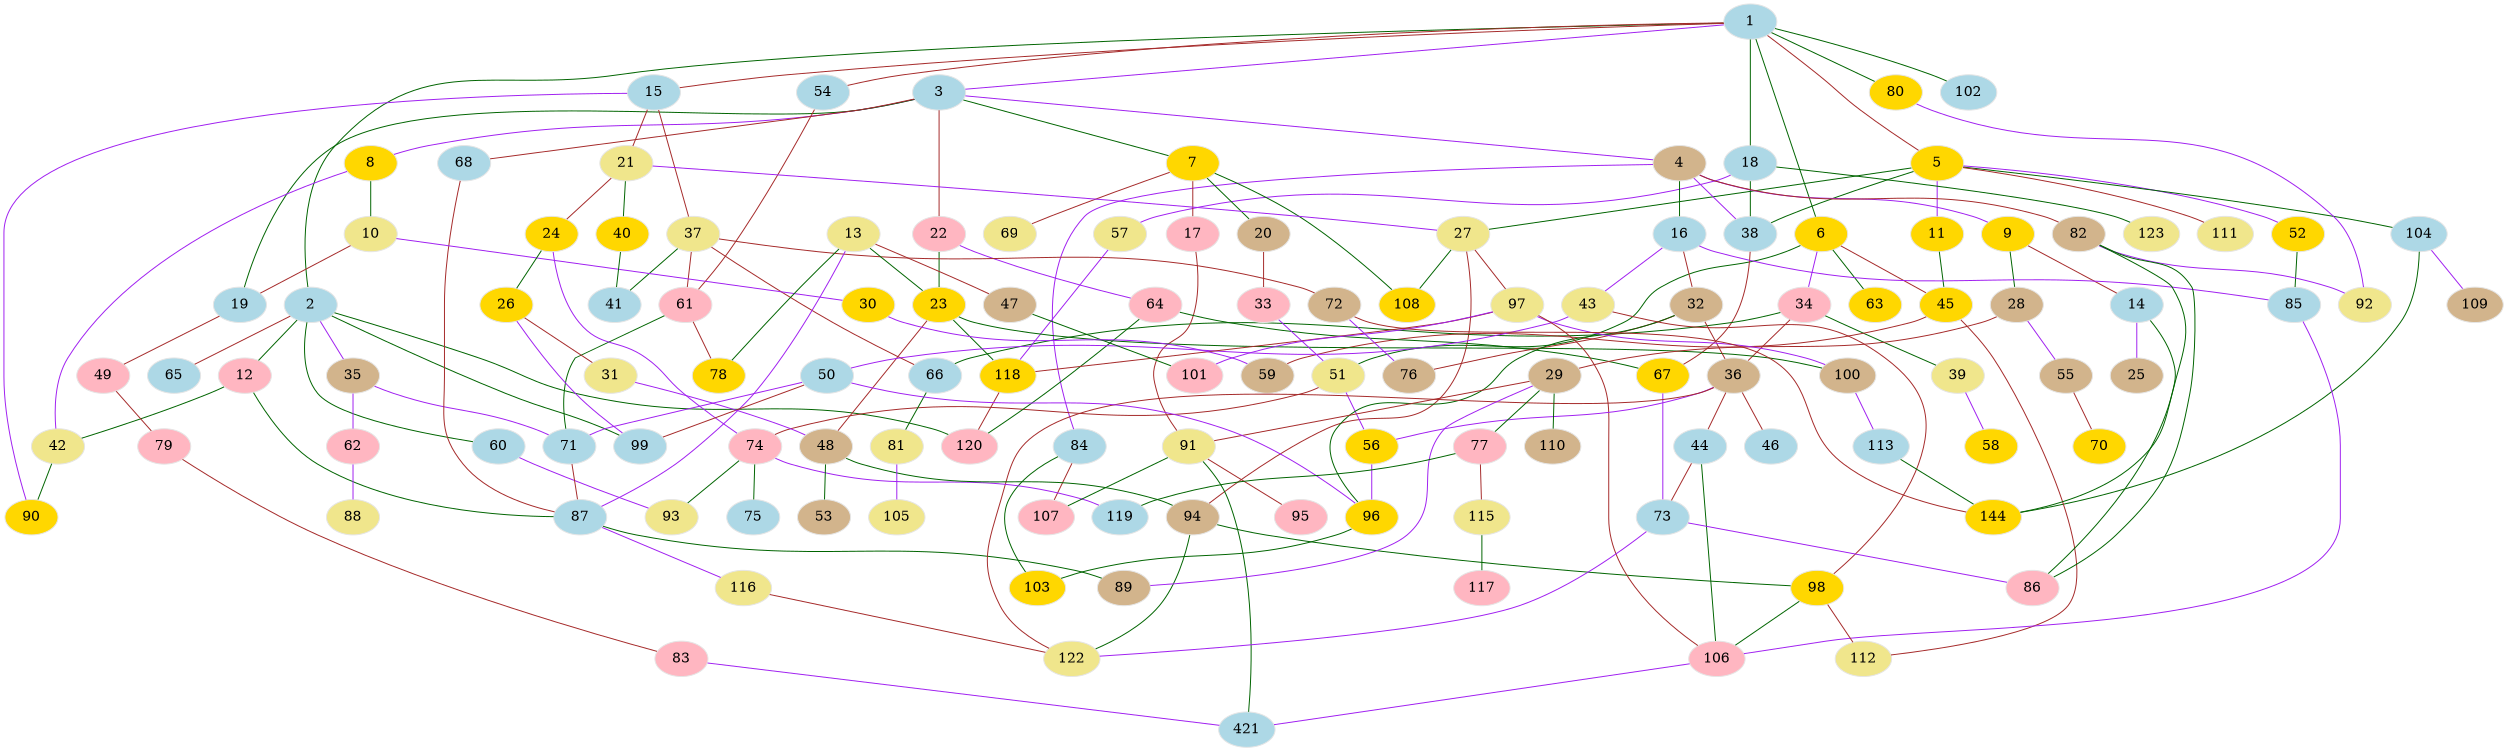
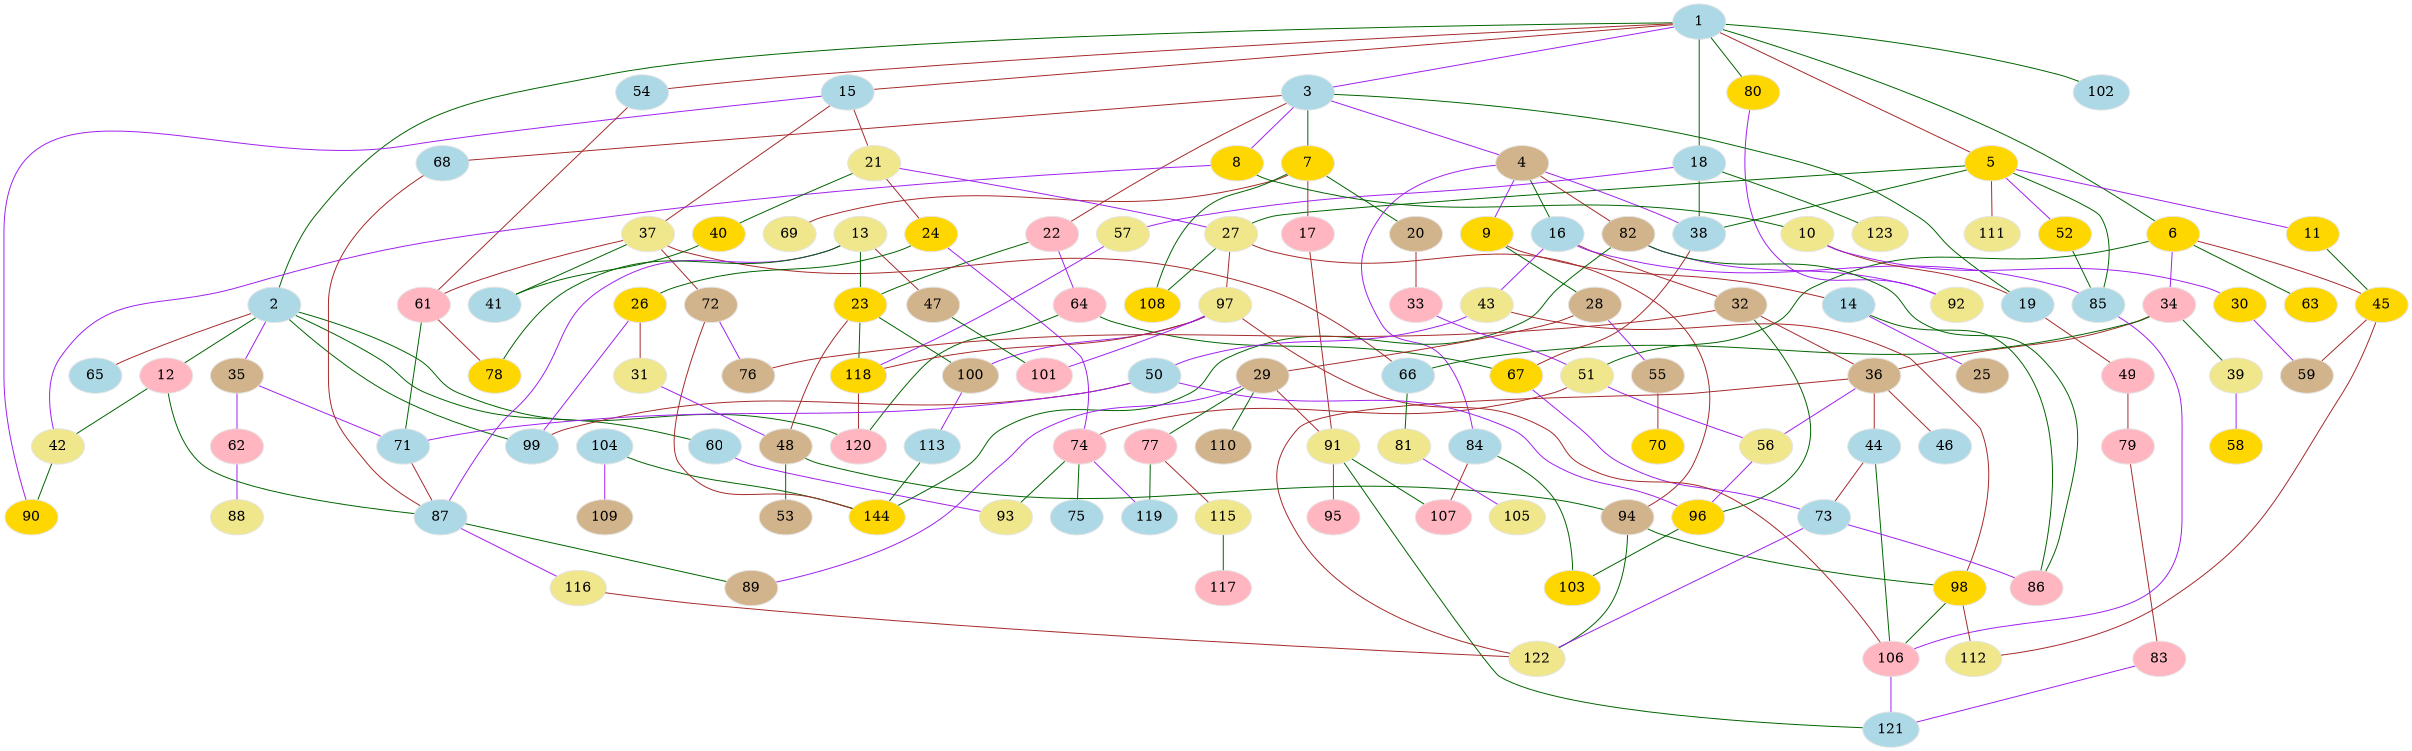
edge "5" -- "104": now "5" -- "85"
node "56": fillcolor gold -> khaki
node "421": label "421" -> "121"
